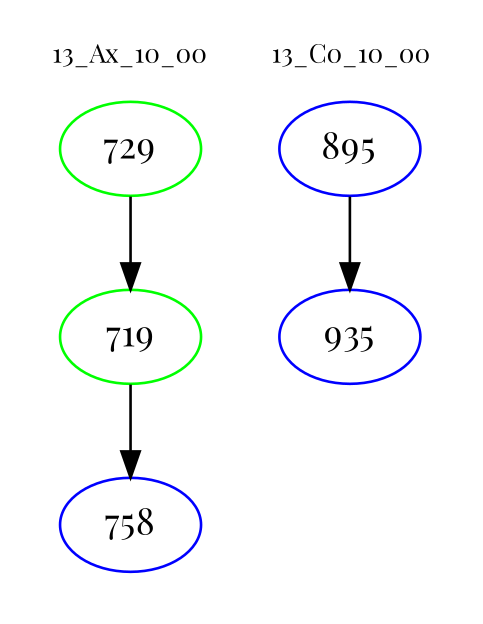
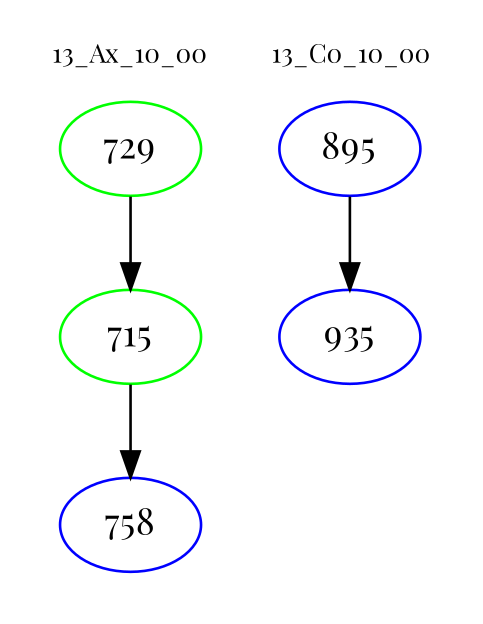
node "719": label "719" -> "715"
